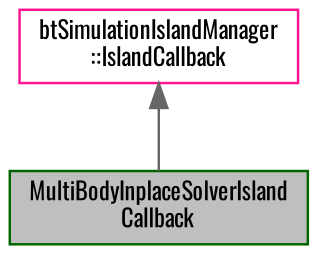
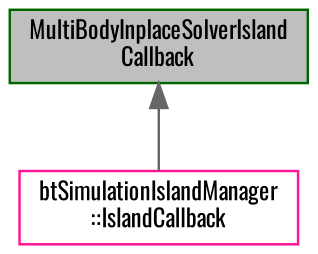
edge "MultiBodyInplaceSolverIsland Callback" -> "btSimulationIslandManager ::IslandCallback": reversed
